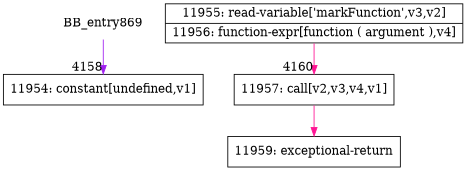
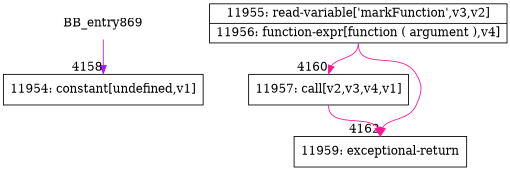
edge "11955: read-variable['markFunction',v3,v2]" -> "11959: exceptional-return": added
